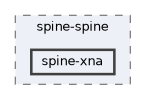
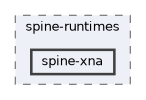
cluster "spine-spine": label "spine-spine" -> "spine-runtimes"
